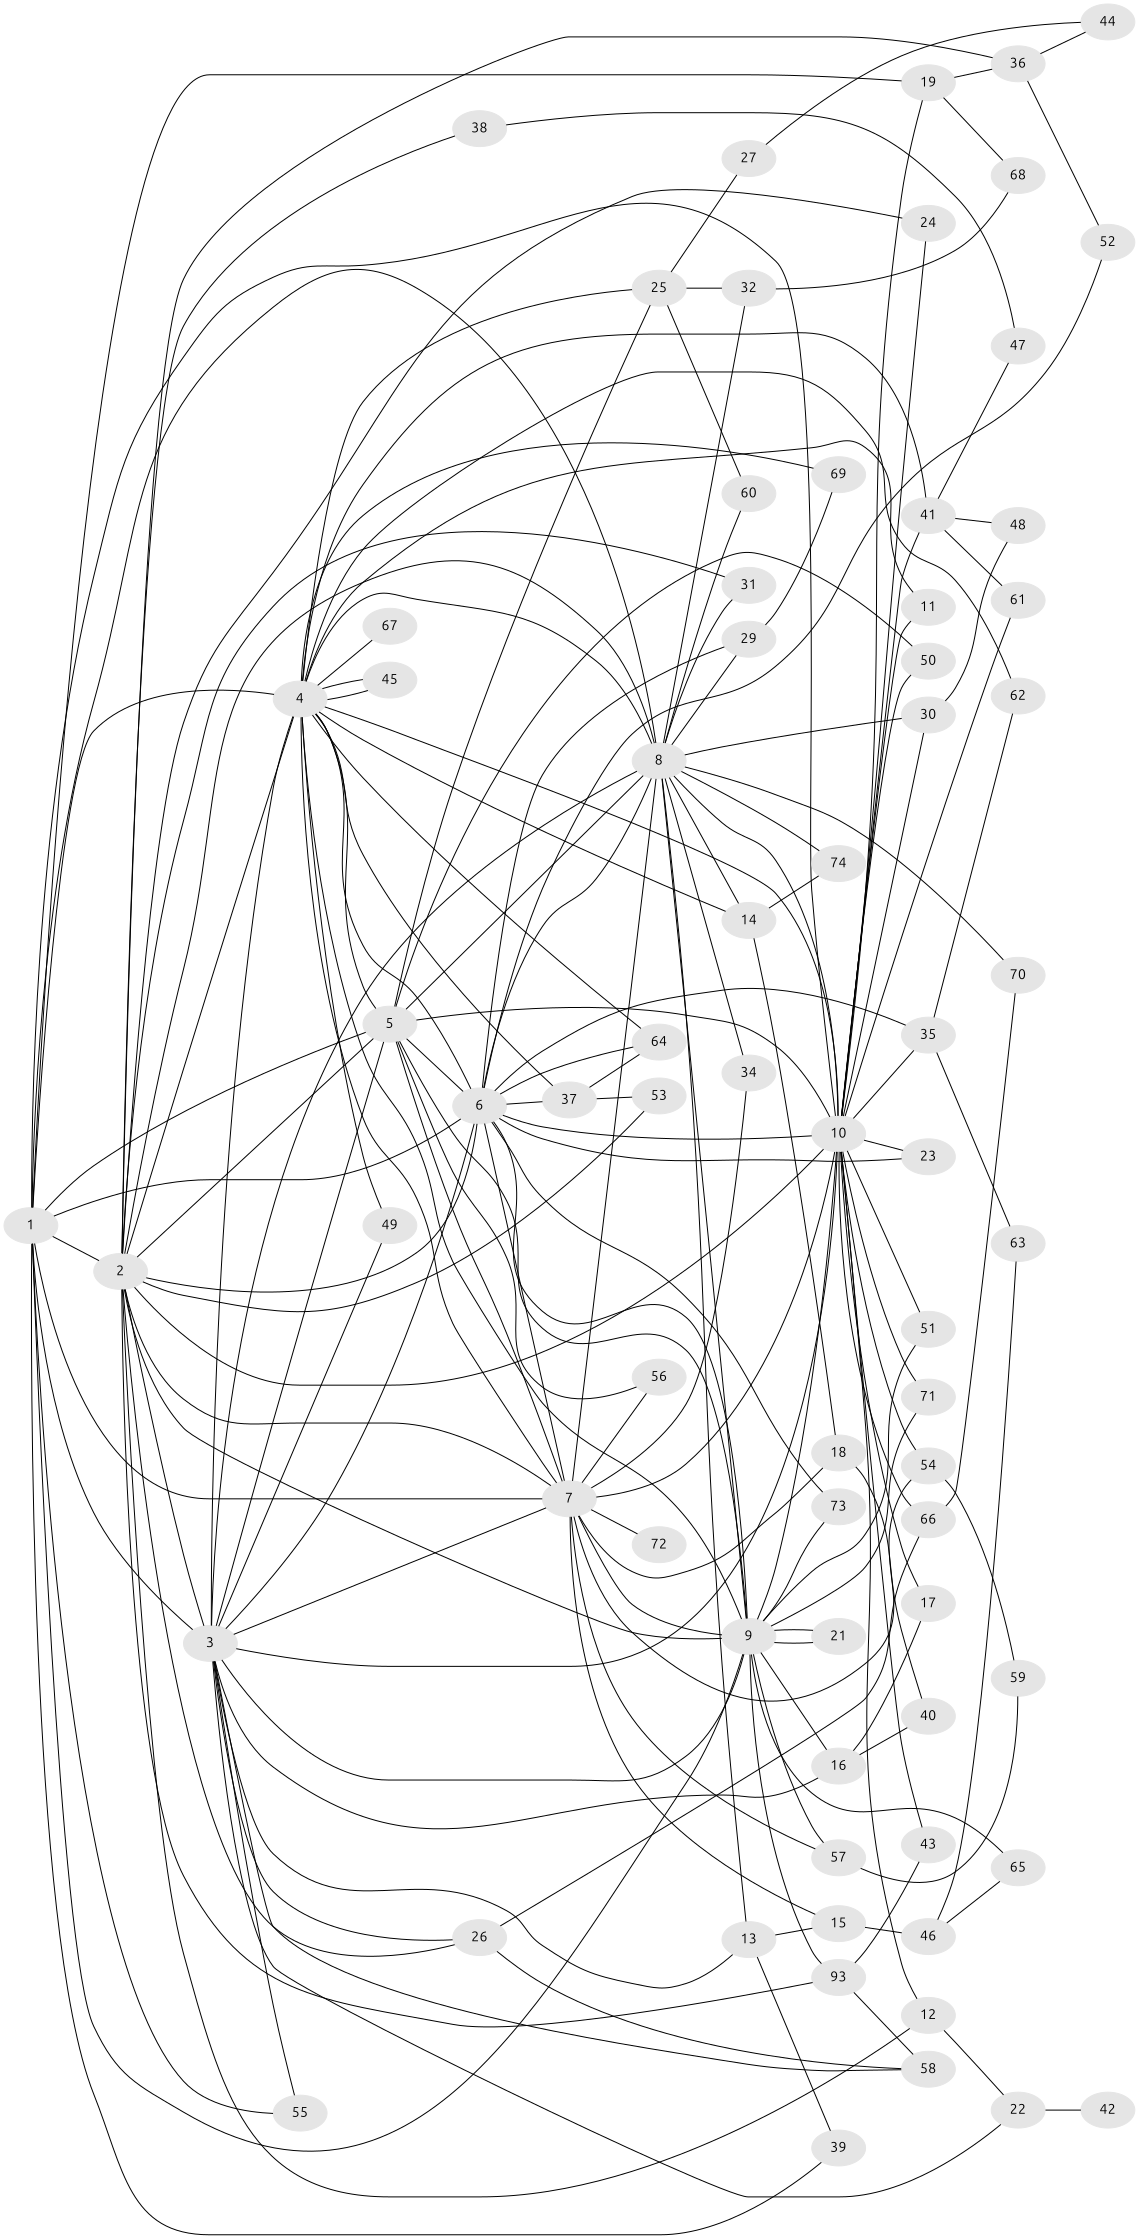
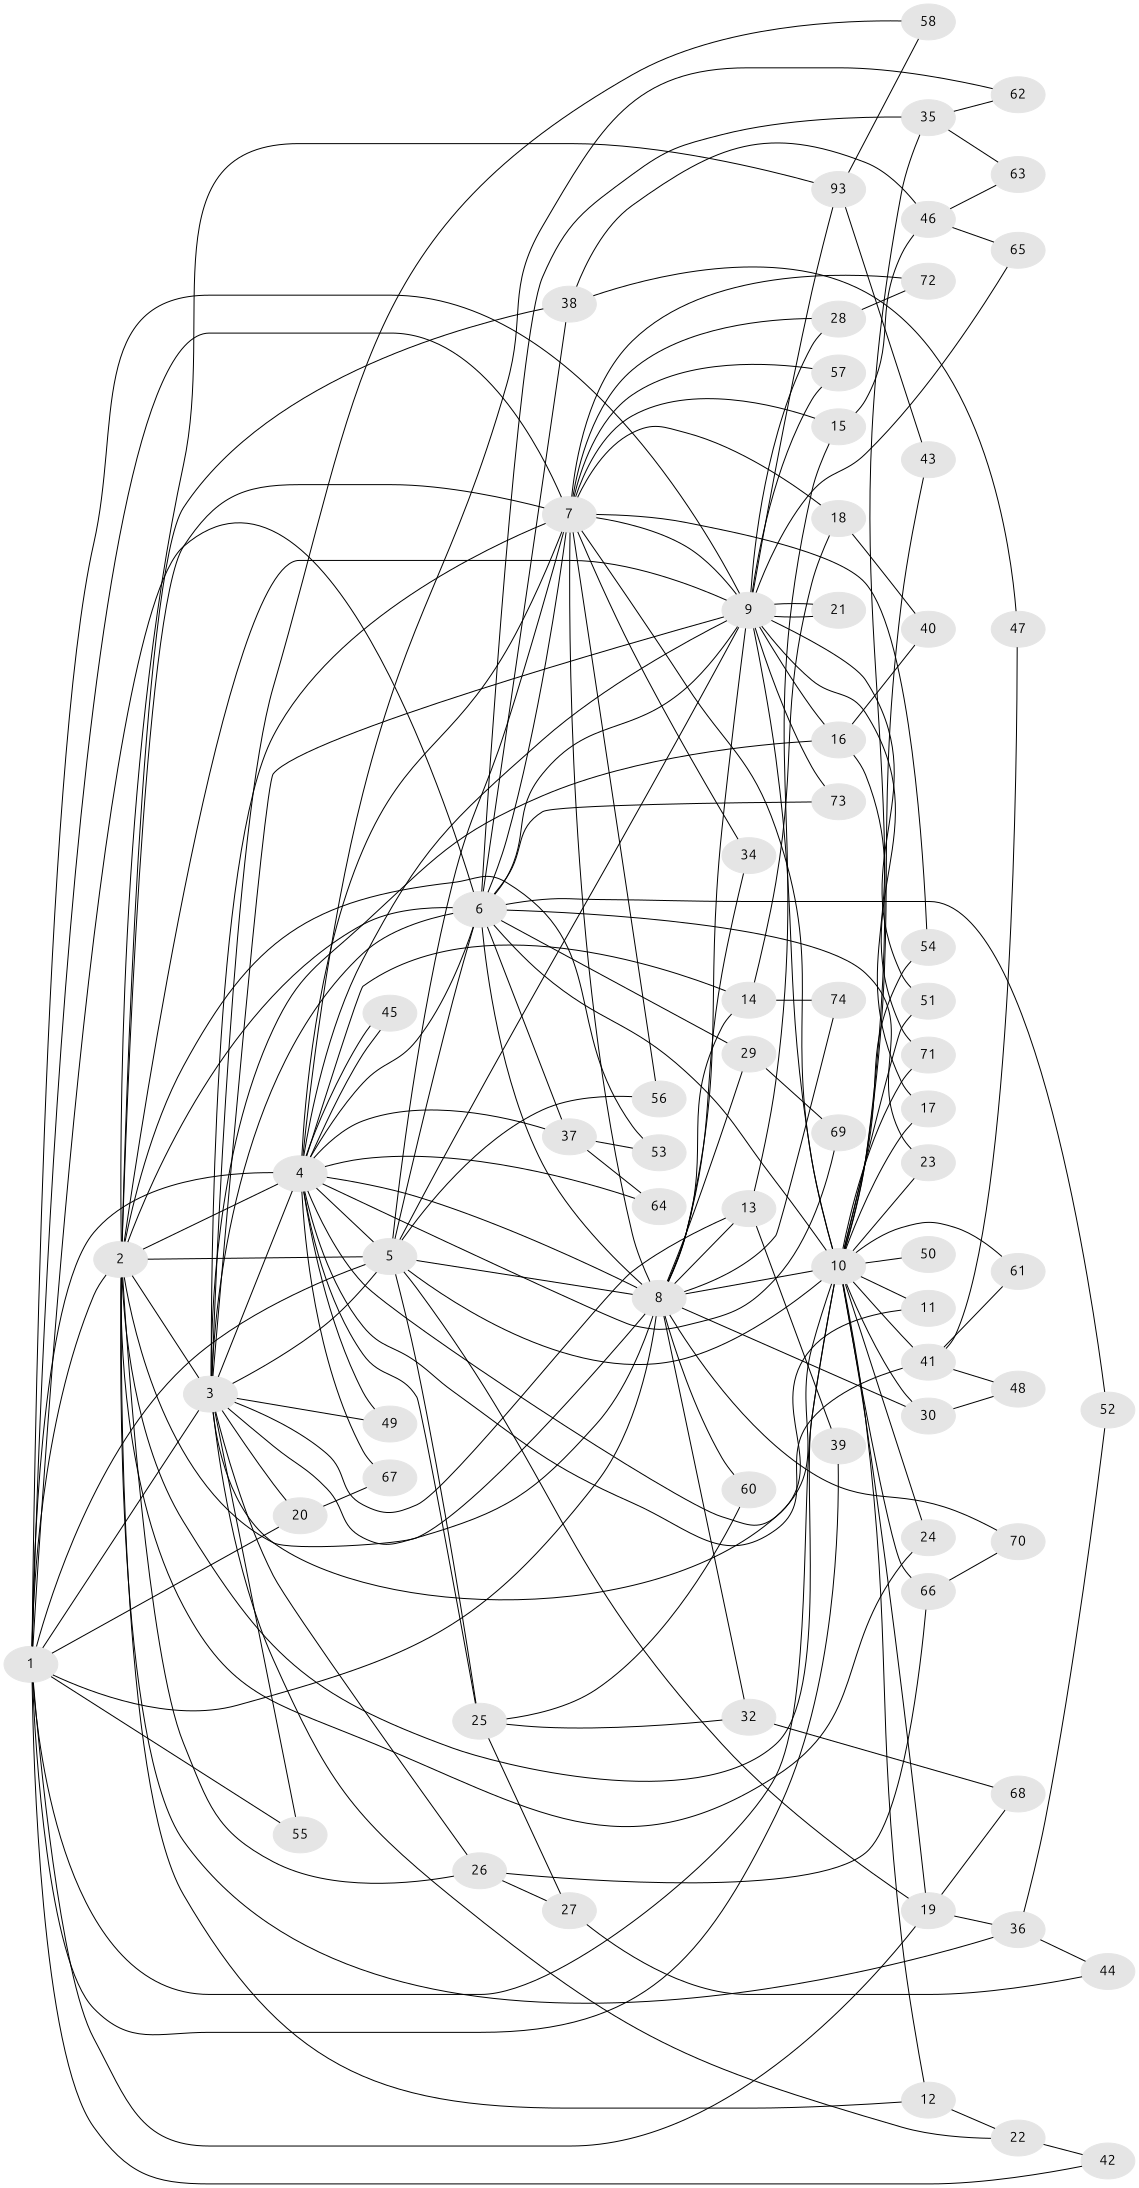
edge "46" -- "38": added
node "28": added
node "31": removed
edge "50" -- "5": now "19" -- "5"
edge "4" -- "10": removed
edge "64" -- "6": now "38" -- "6"
node "20": added
node "59": removed
edge "26" -- "58": now "26" -- "27"
edge "1" -- "42": added
